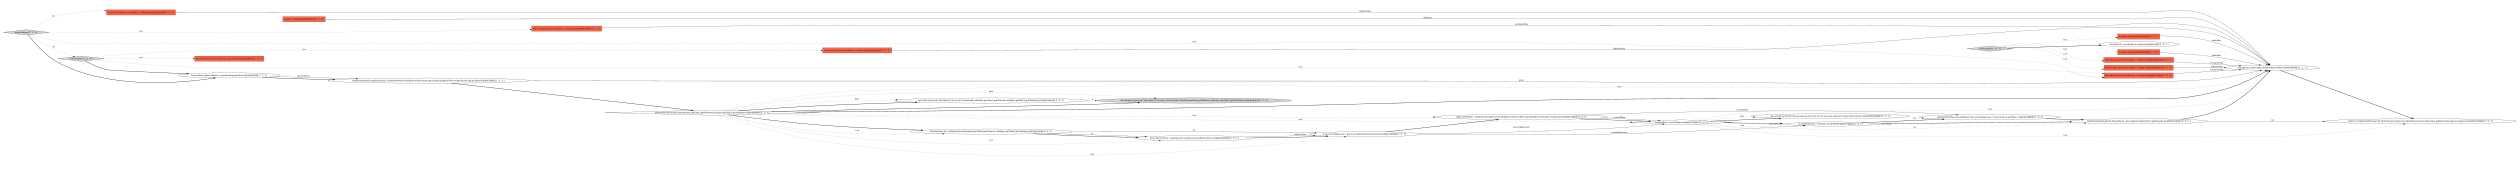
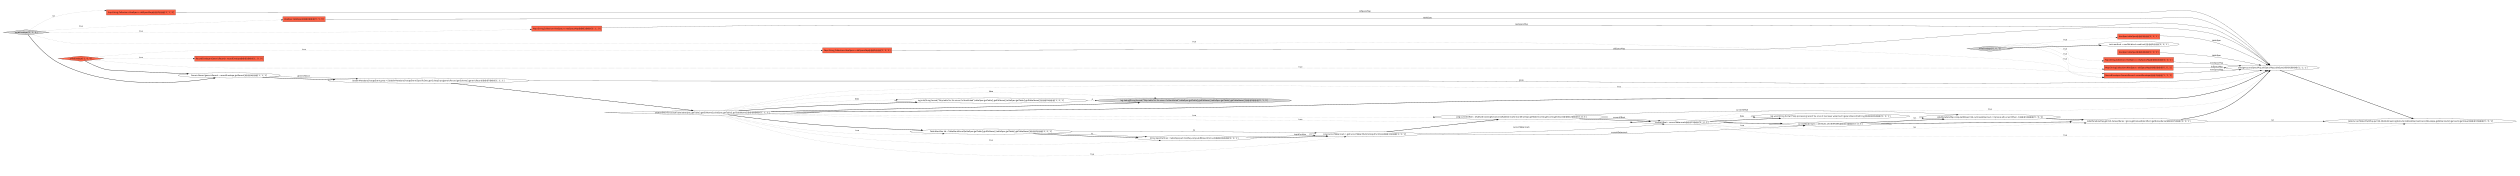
edge "writeEnvelope['0', '1', '0']" -> "writeEnvelope['1', '0', '0']": now "writeEnvelope['0', '1', '0']" -> "HiveSpec tableSpec@@@2@@@['0', '1', '0']"
node "writeEnvelope['1', '0', '0']": fillcolor lightgray -> tomato
